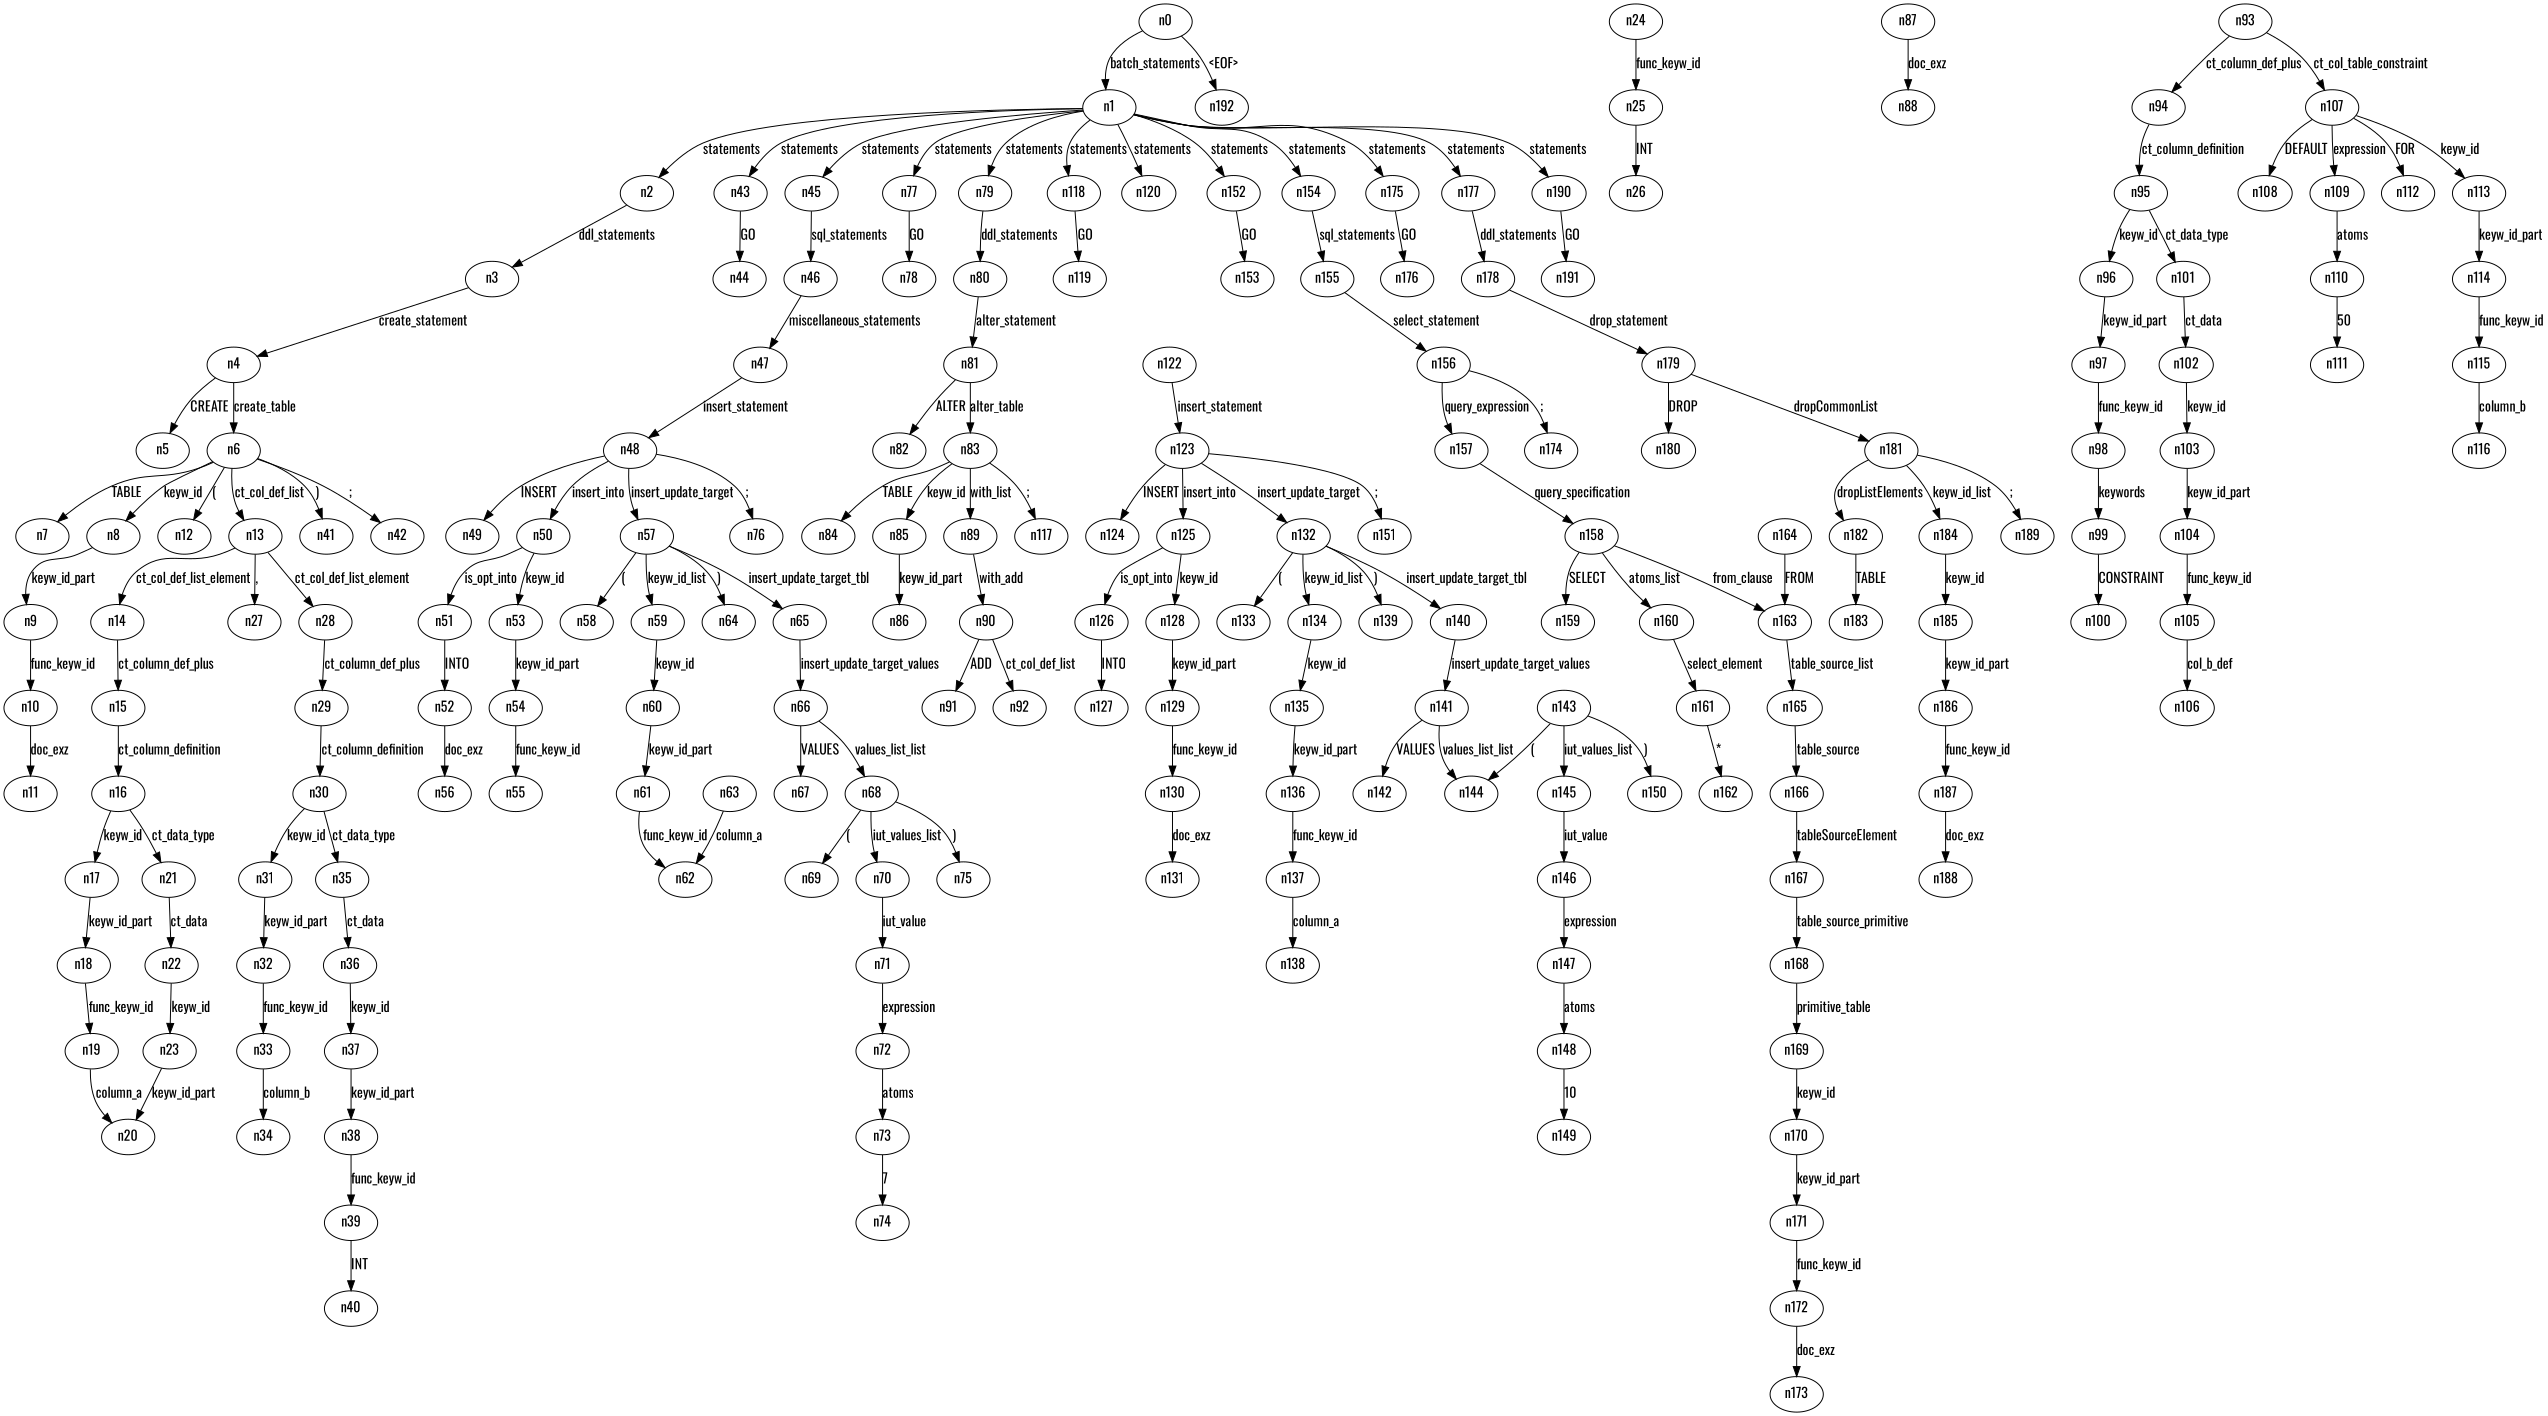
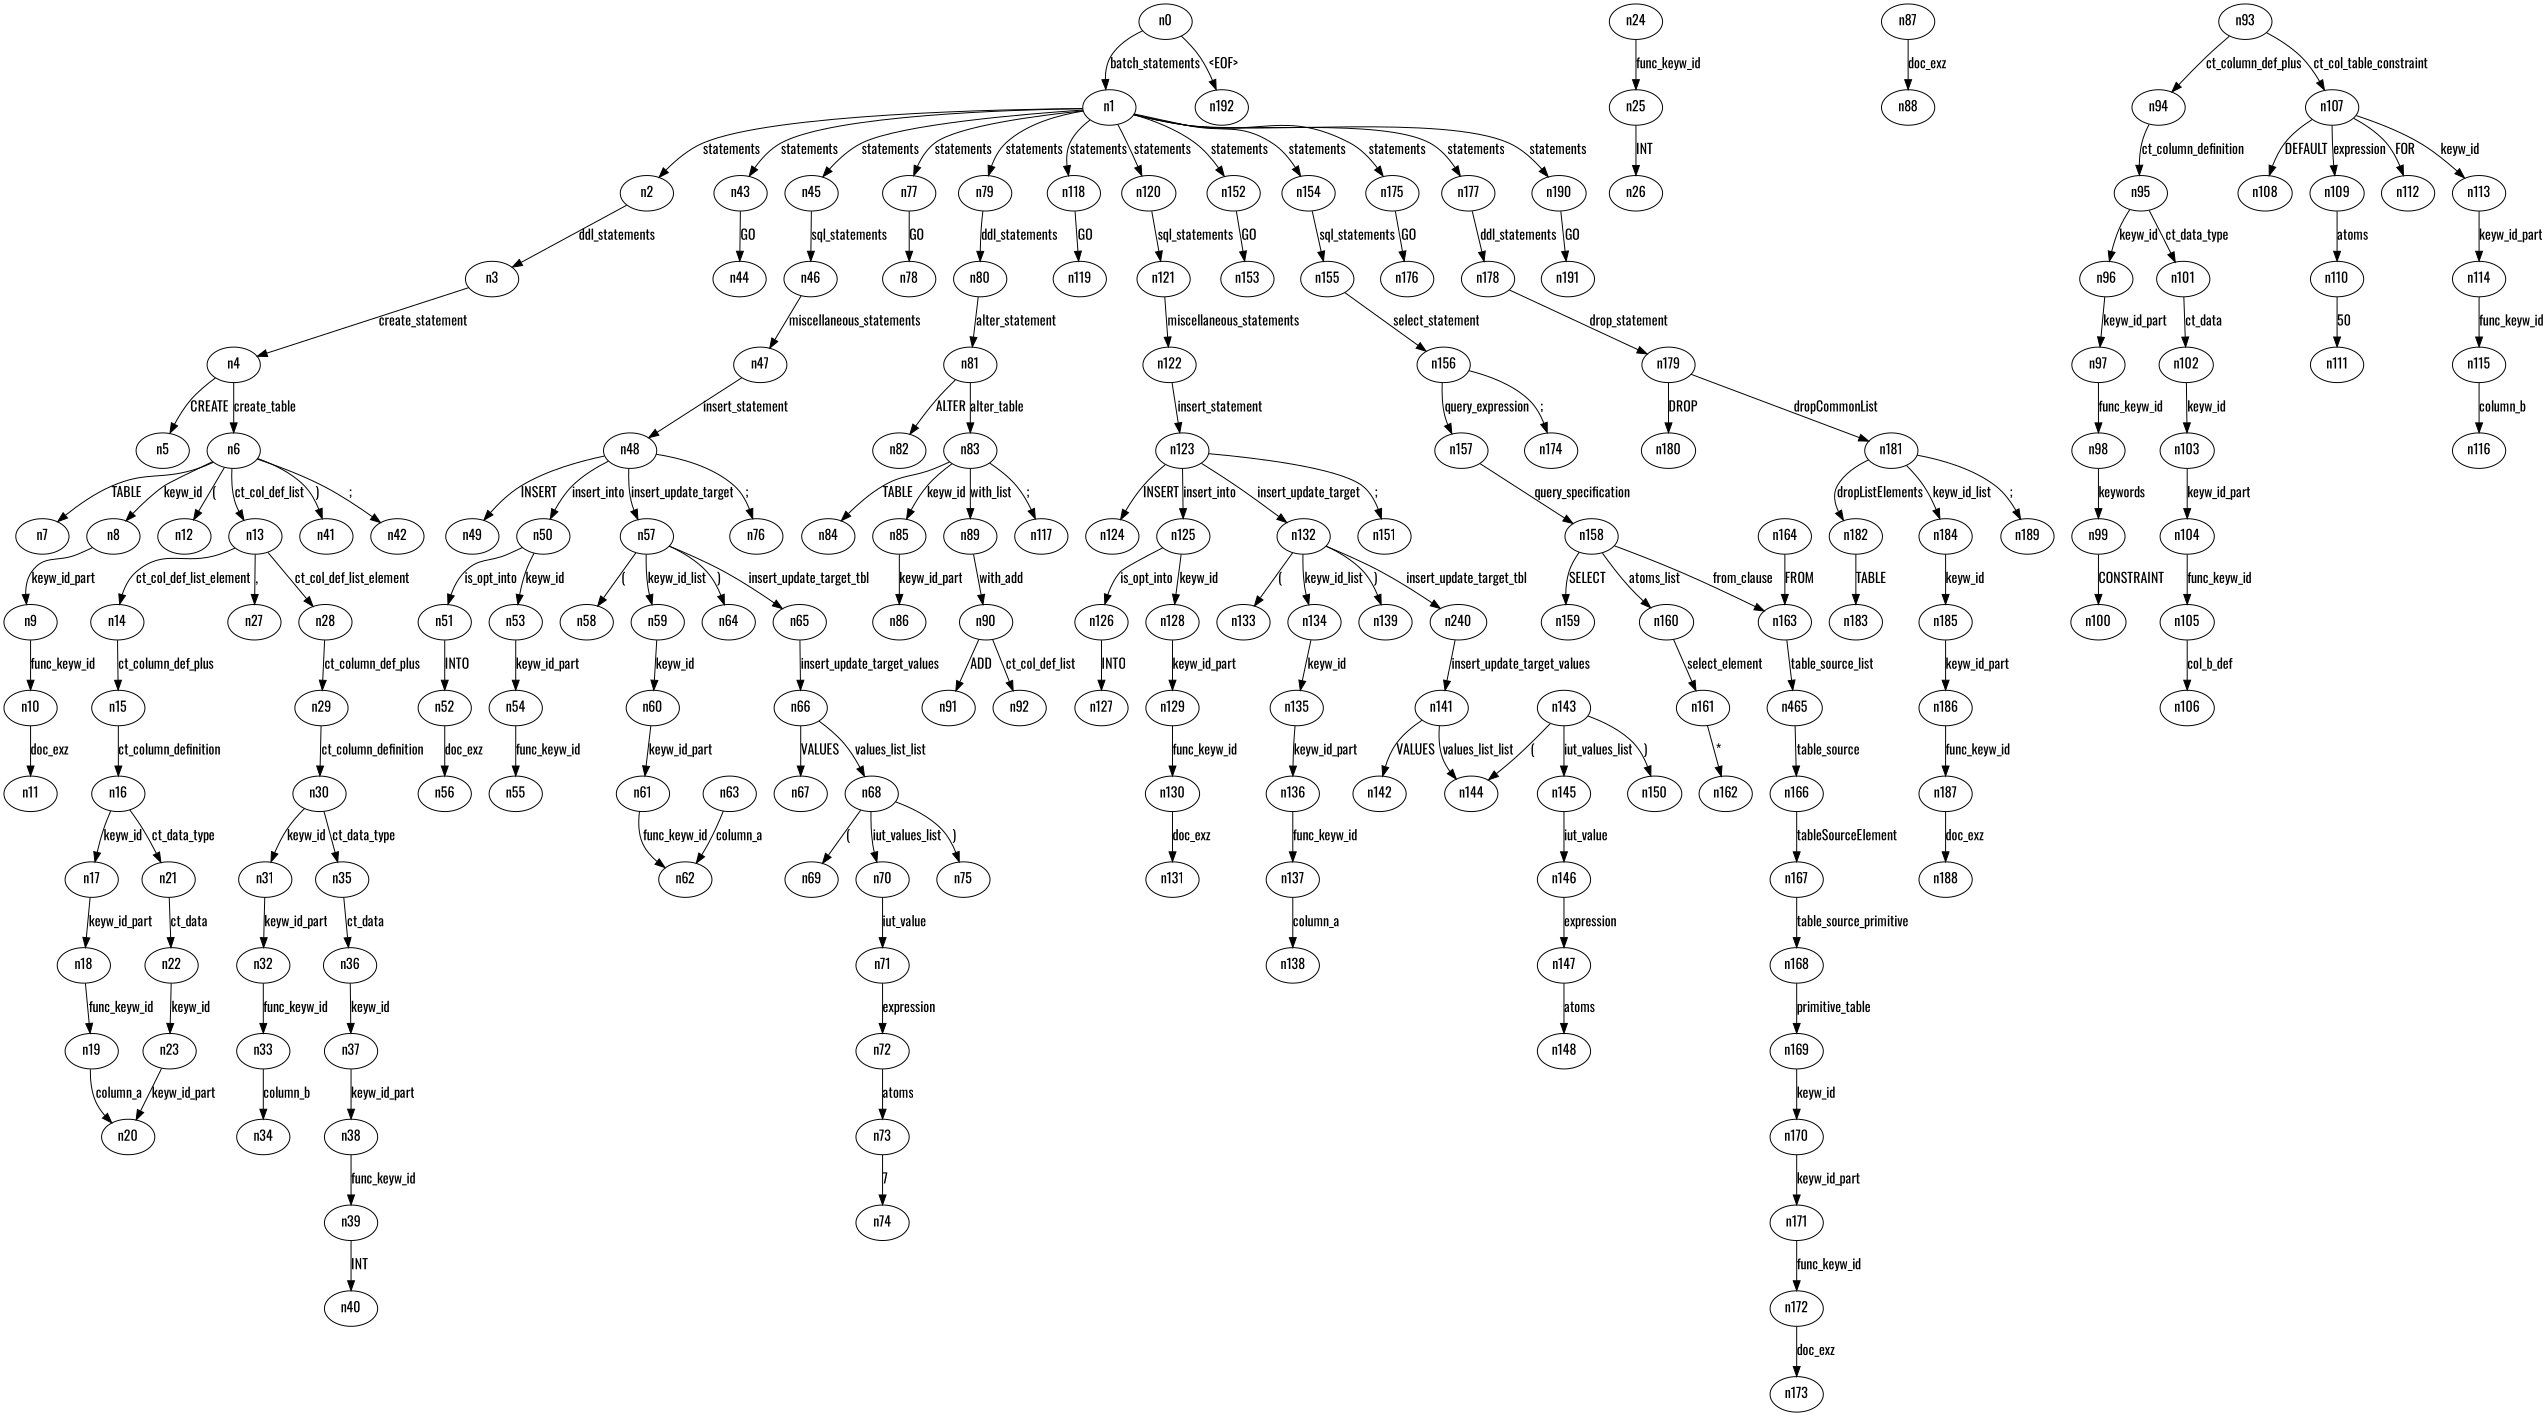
node "n121": added
node "n140": label "n140" -> "n240"
node "n165": label "n165" -> "n465"
node "n149": removed
